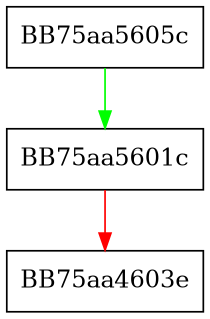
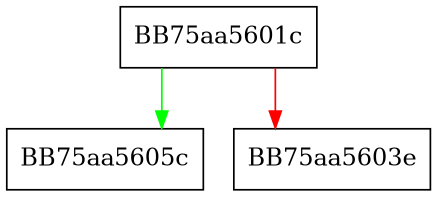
edge "BB75aa5605c" -> "BB75aa5601c": reversed
node "BB75aa4603e": label "BB75aa4603e" -> "BB75aa5603e"
